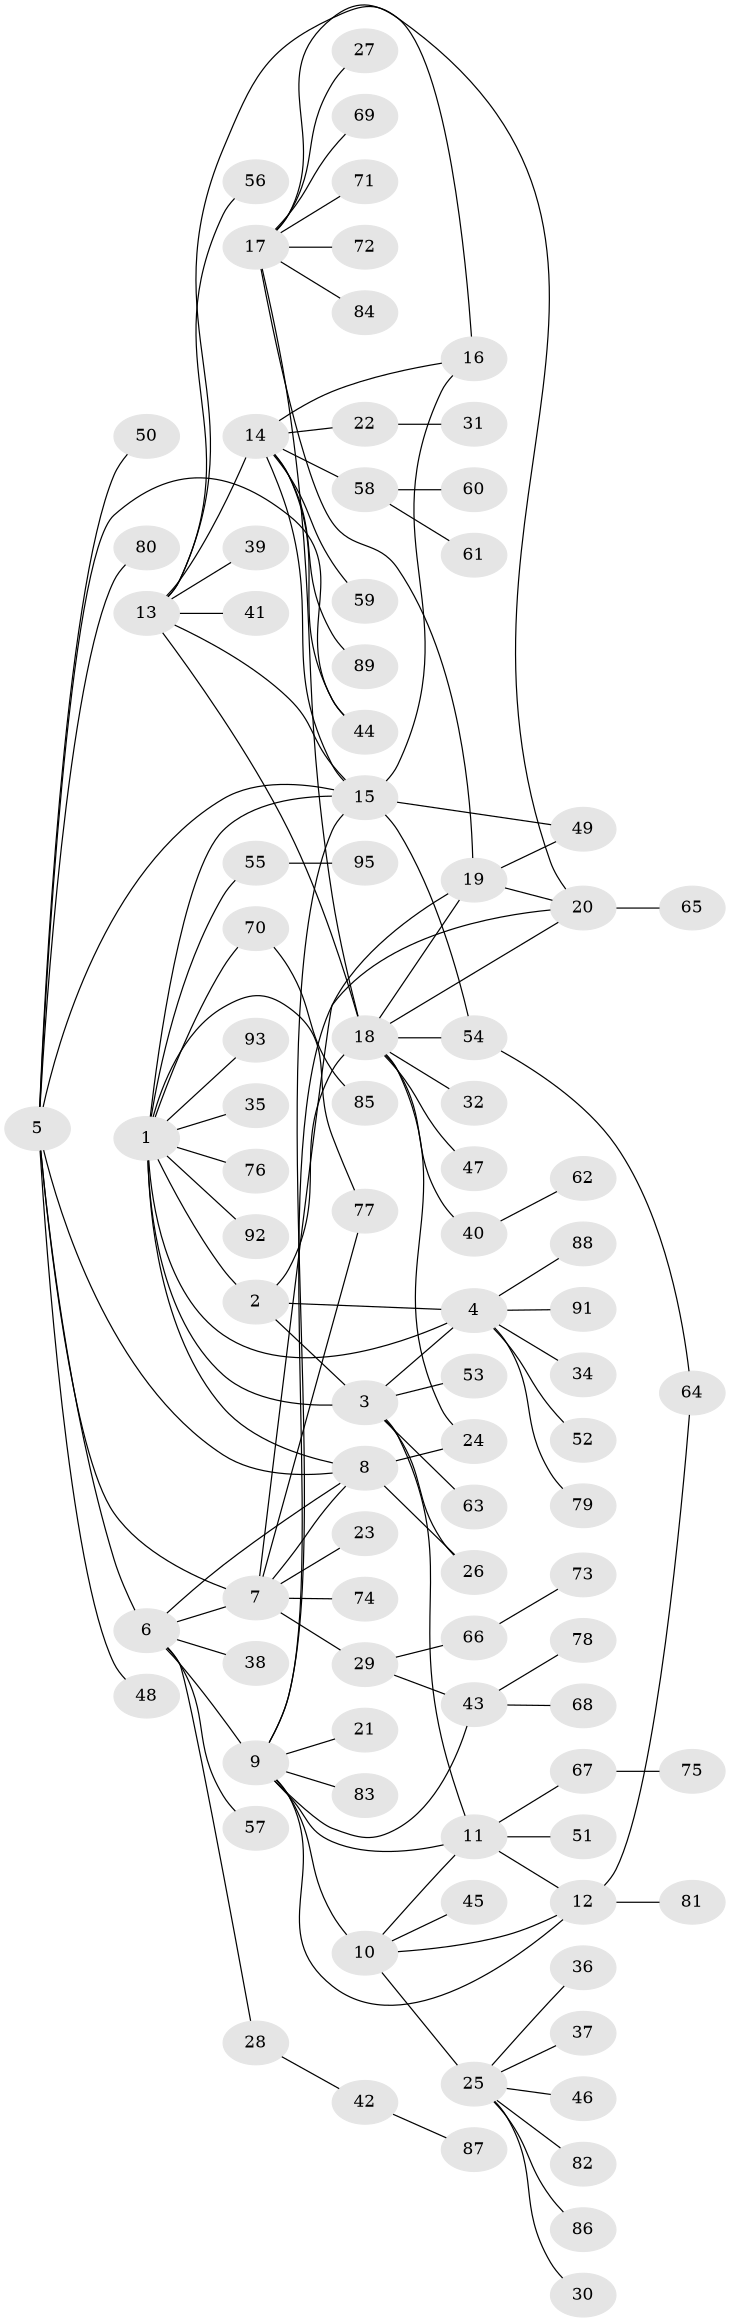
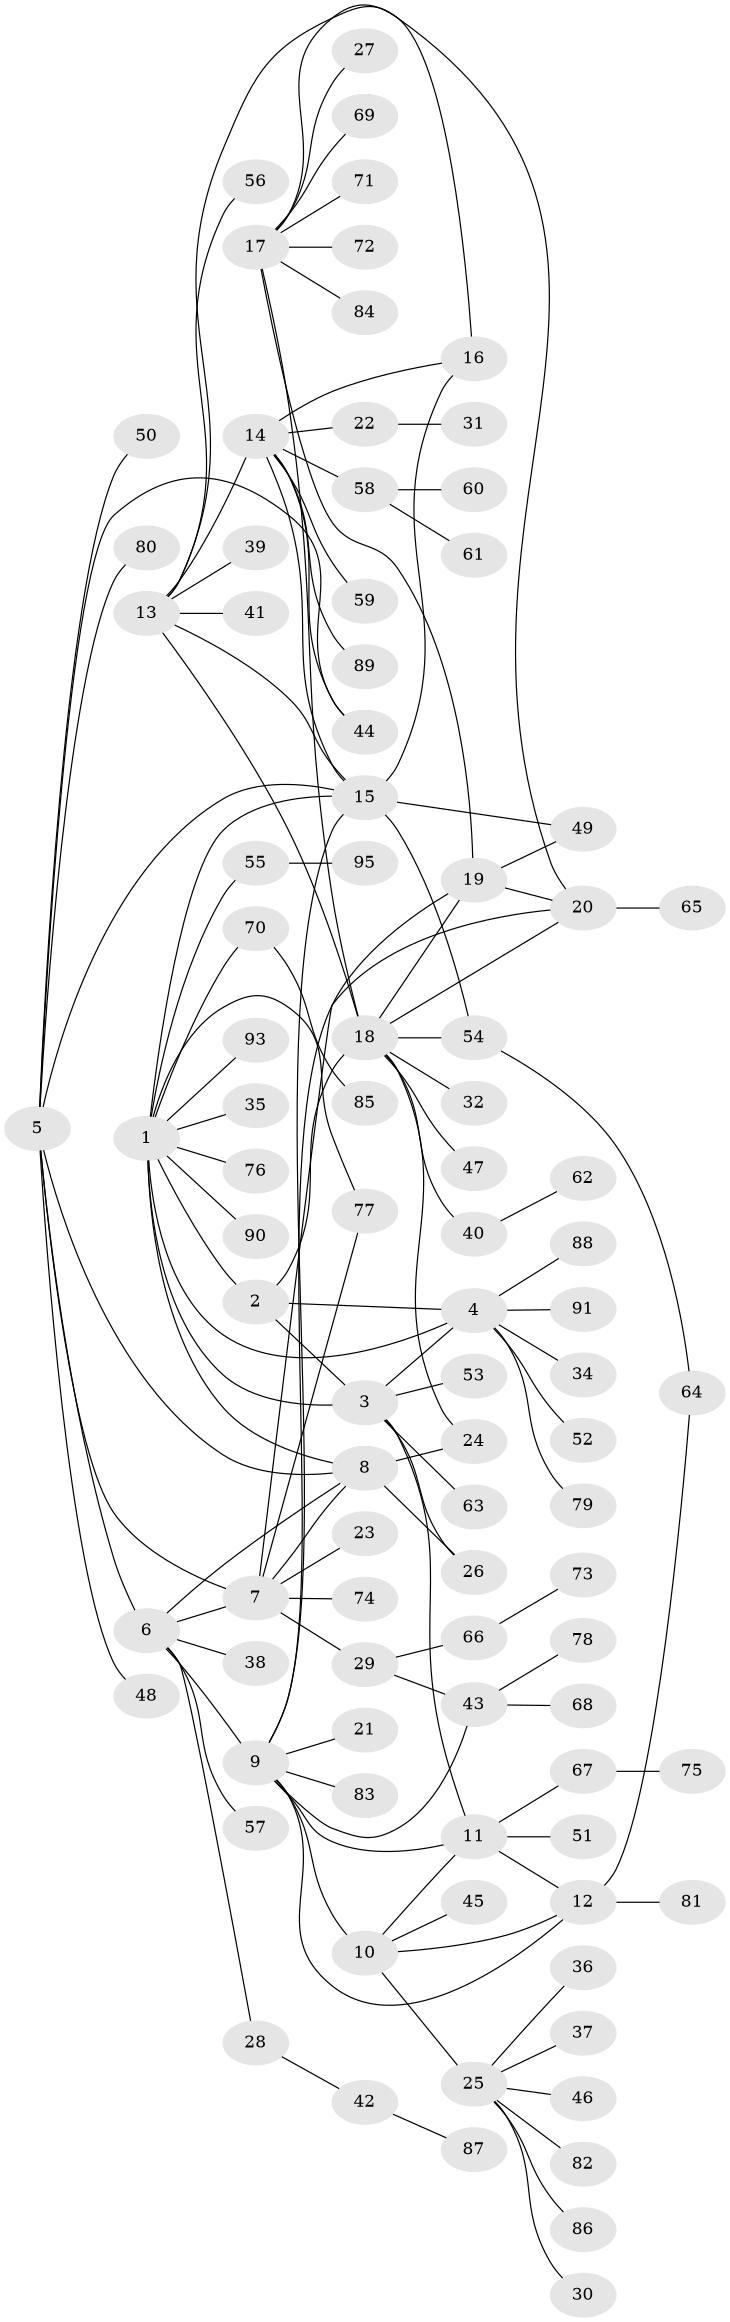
node "92": label "92" -> "90"
